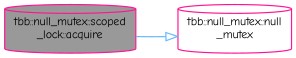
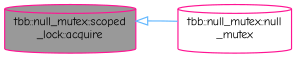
edge "tbb::null_mutex::scoped _lock::acquire" -> "tbb::null_mutex::null _mutex": reversed
